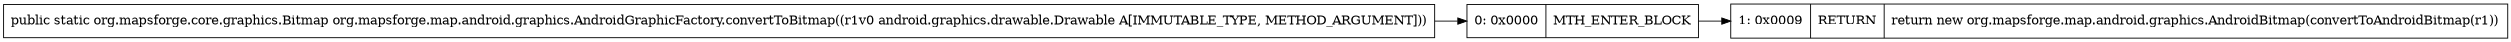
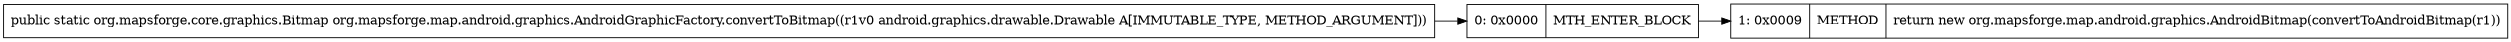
node "1: 0x0009": text "RETURN" -> "METHOD"
